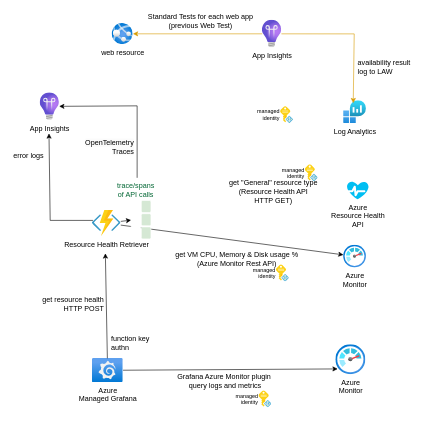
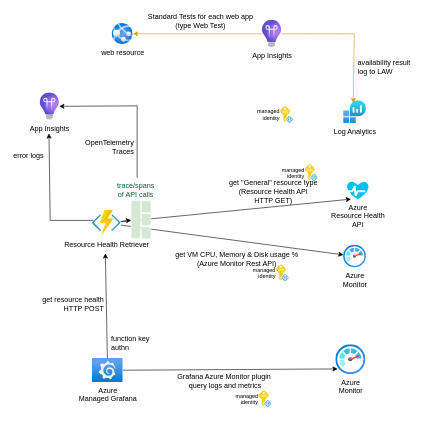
node "Standard Tests for each web app (previous Web Test)": label "Standard Tests for each web app (previous Web Test)" -> "Standard Tests for each web app (type Web Test)"
edge "Resource Health Retriever" -> "AzureResource HealthAPI": added
node "trace/spans of API calls": fillcolor #ffffff -> #d5e8d4
